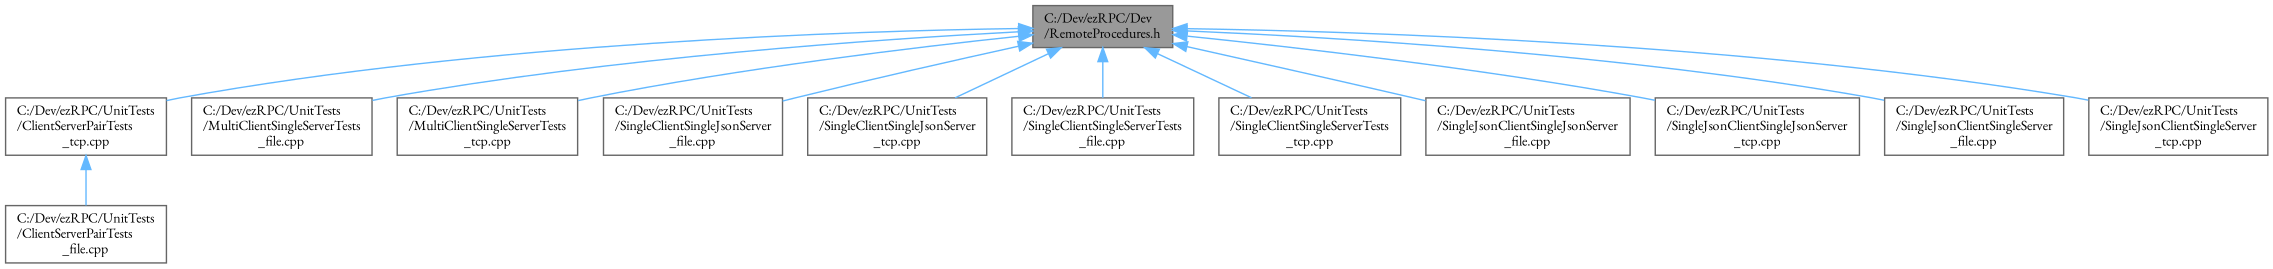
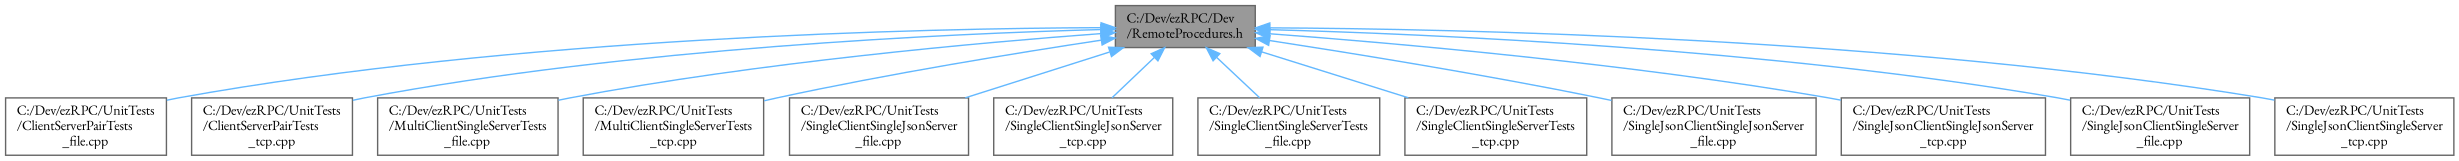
edge "C:/Dev/ezRPC/UnitTests /ClientServerPairTests _file.cpp" -> "C:/Dev/ezRPC/UnitTests /ClientServerPairTests _tcp.cpp": now "C:/Dev/ezRPC/UnitTests /ClientServerPairTests _file.cpp" -> "C:/Dev/ezRPC/Dev /RemoteProcedures.h"
